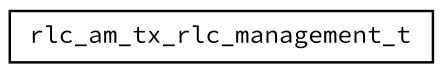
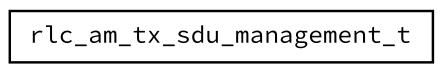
node "rlc_am_tx_rlc_management_t": label "rlc_am_tx_rlc_management_t" -> "rlc_am_tx_sdu_management_t"
